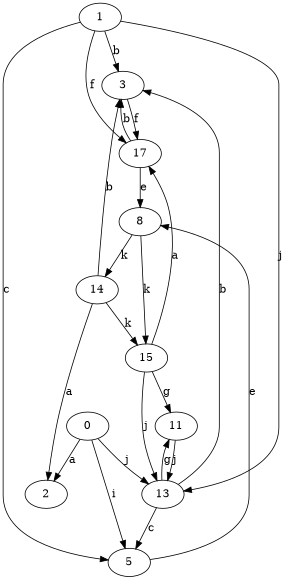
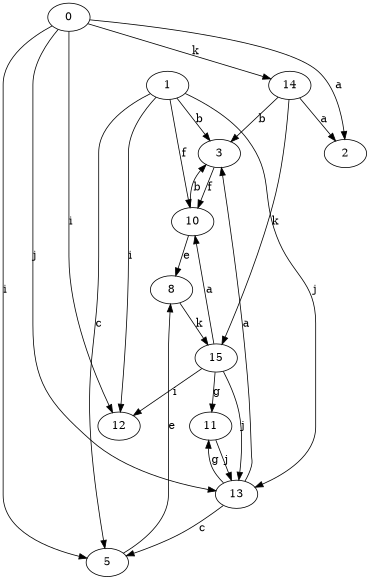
node "17": label "17" -> "10"
edge "8" -> "14": now "0" -> "14"
edge "13" -> "3": label "b" -> "a"
node "12": added
